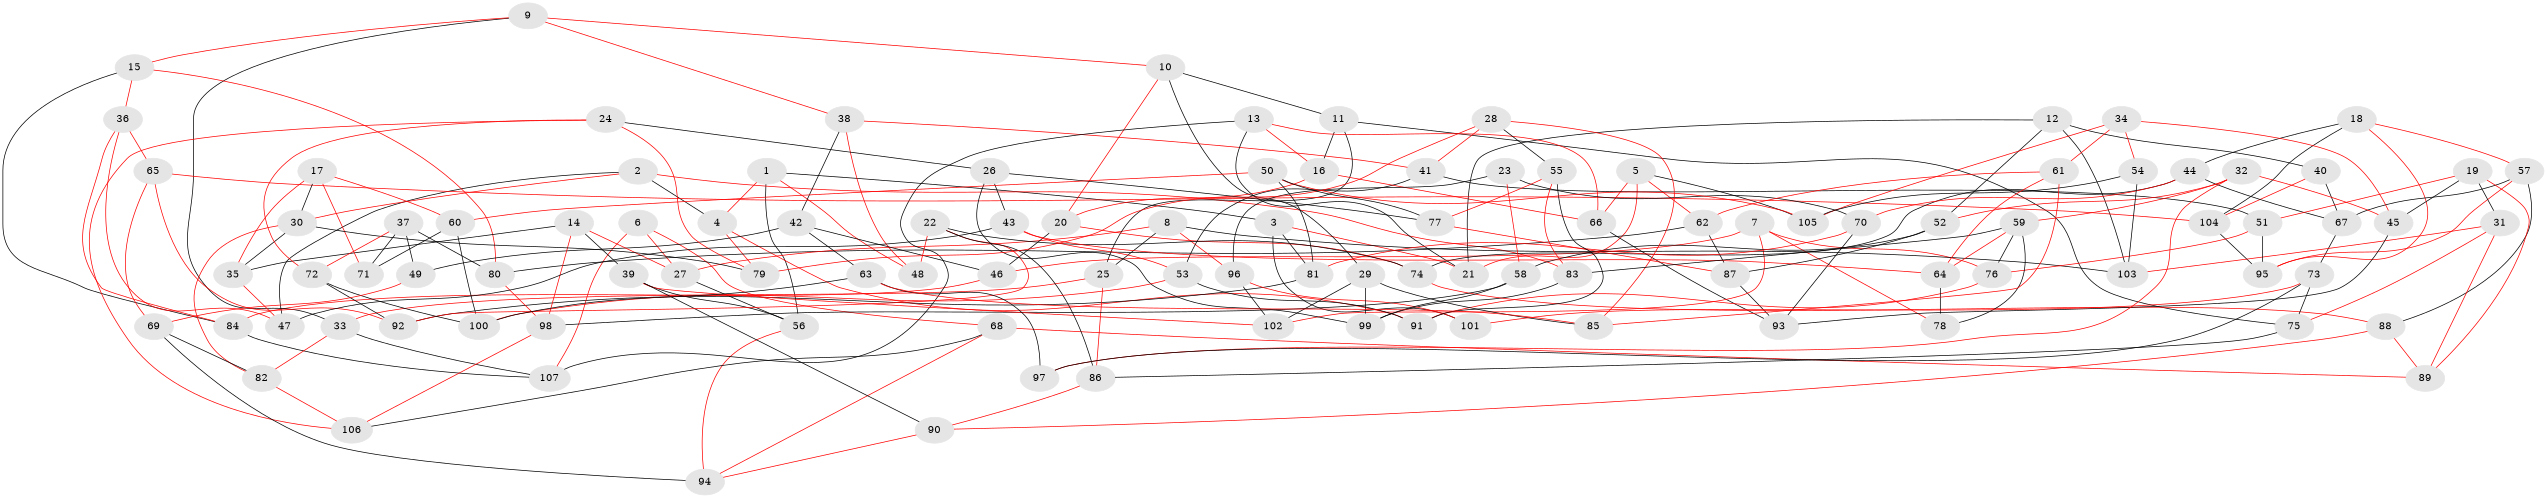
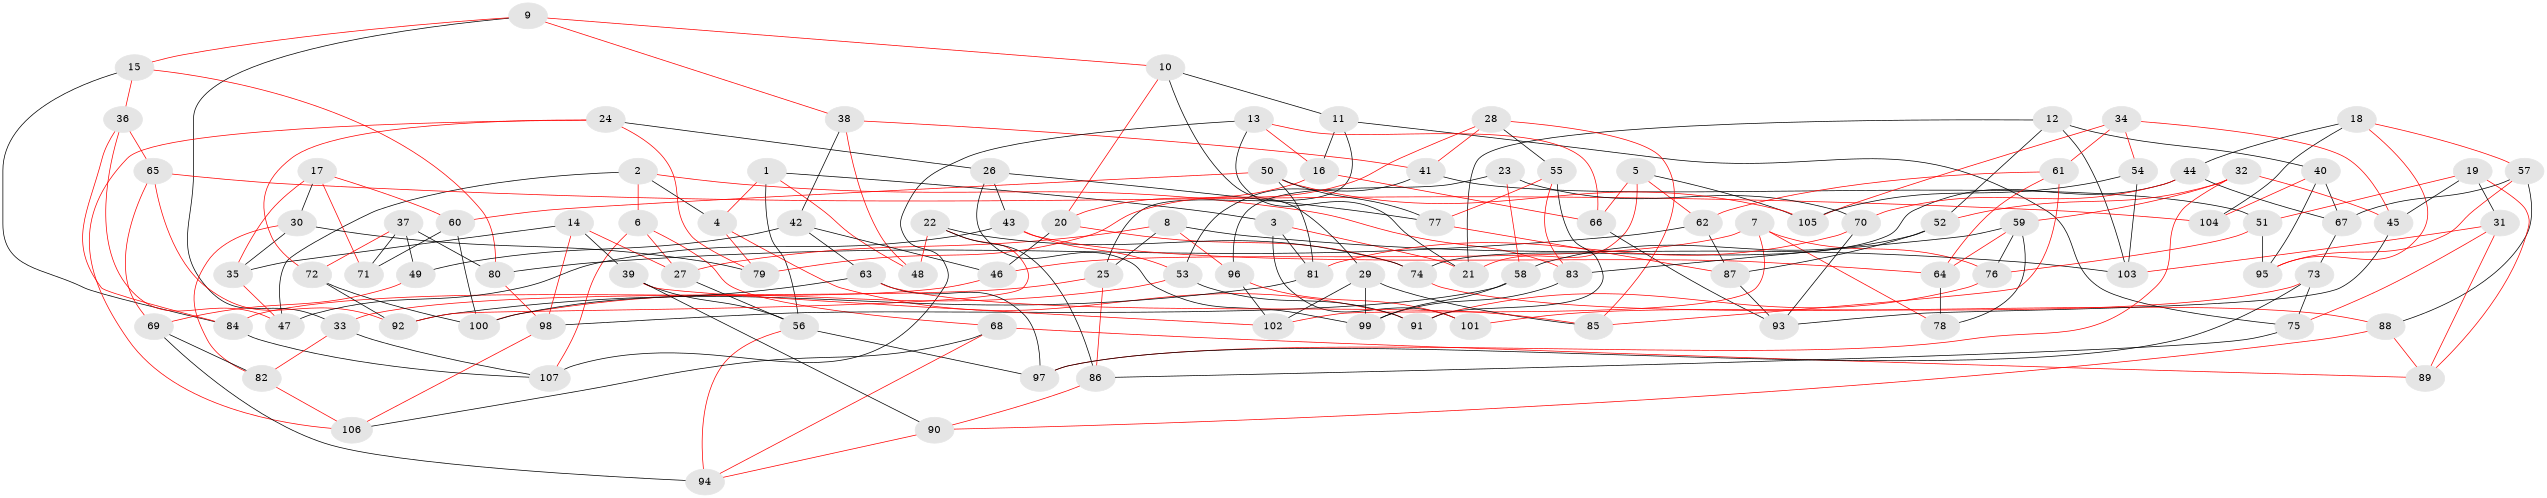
edge "2" -- "30": now "2" -- "6"
edge "104" -- "95": now "40" -- "95"
edge "56" -- "97": added
